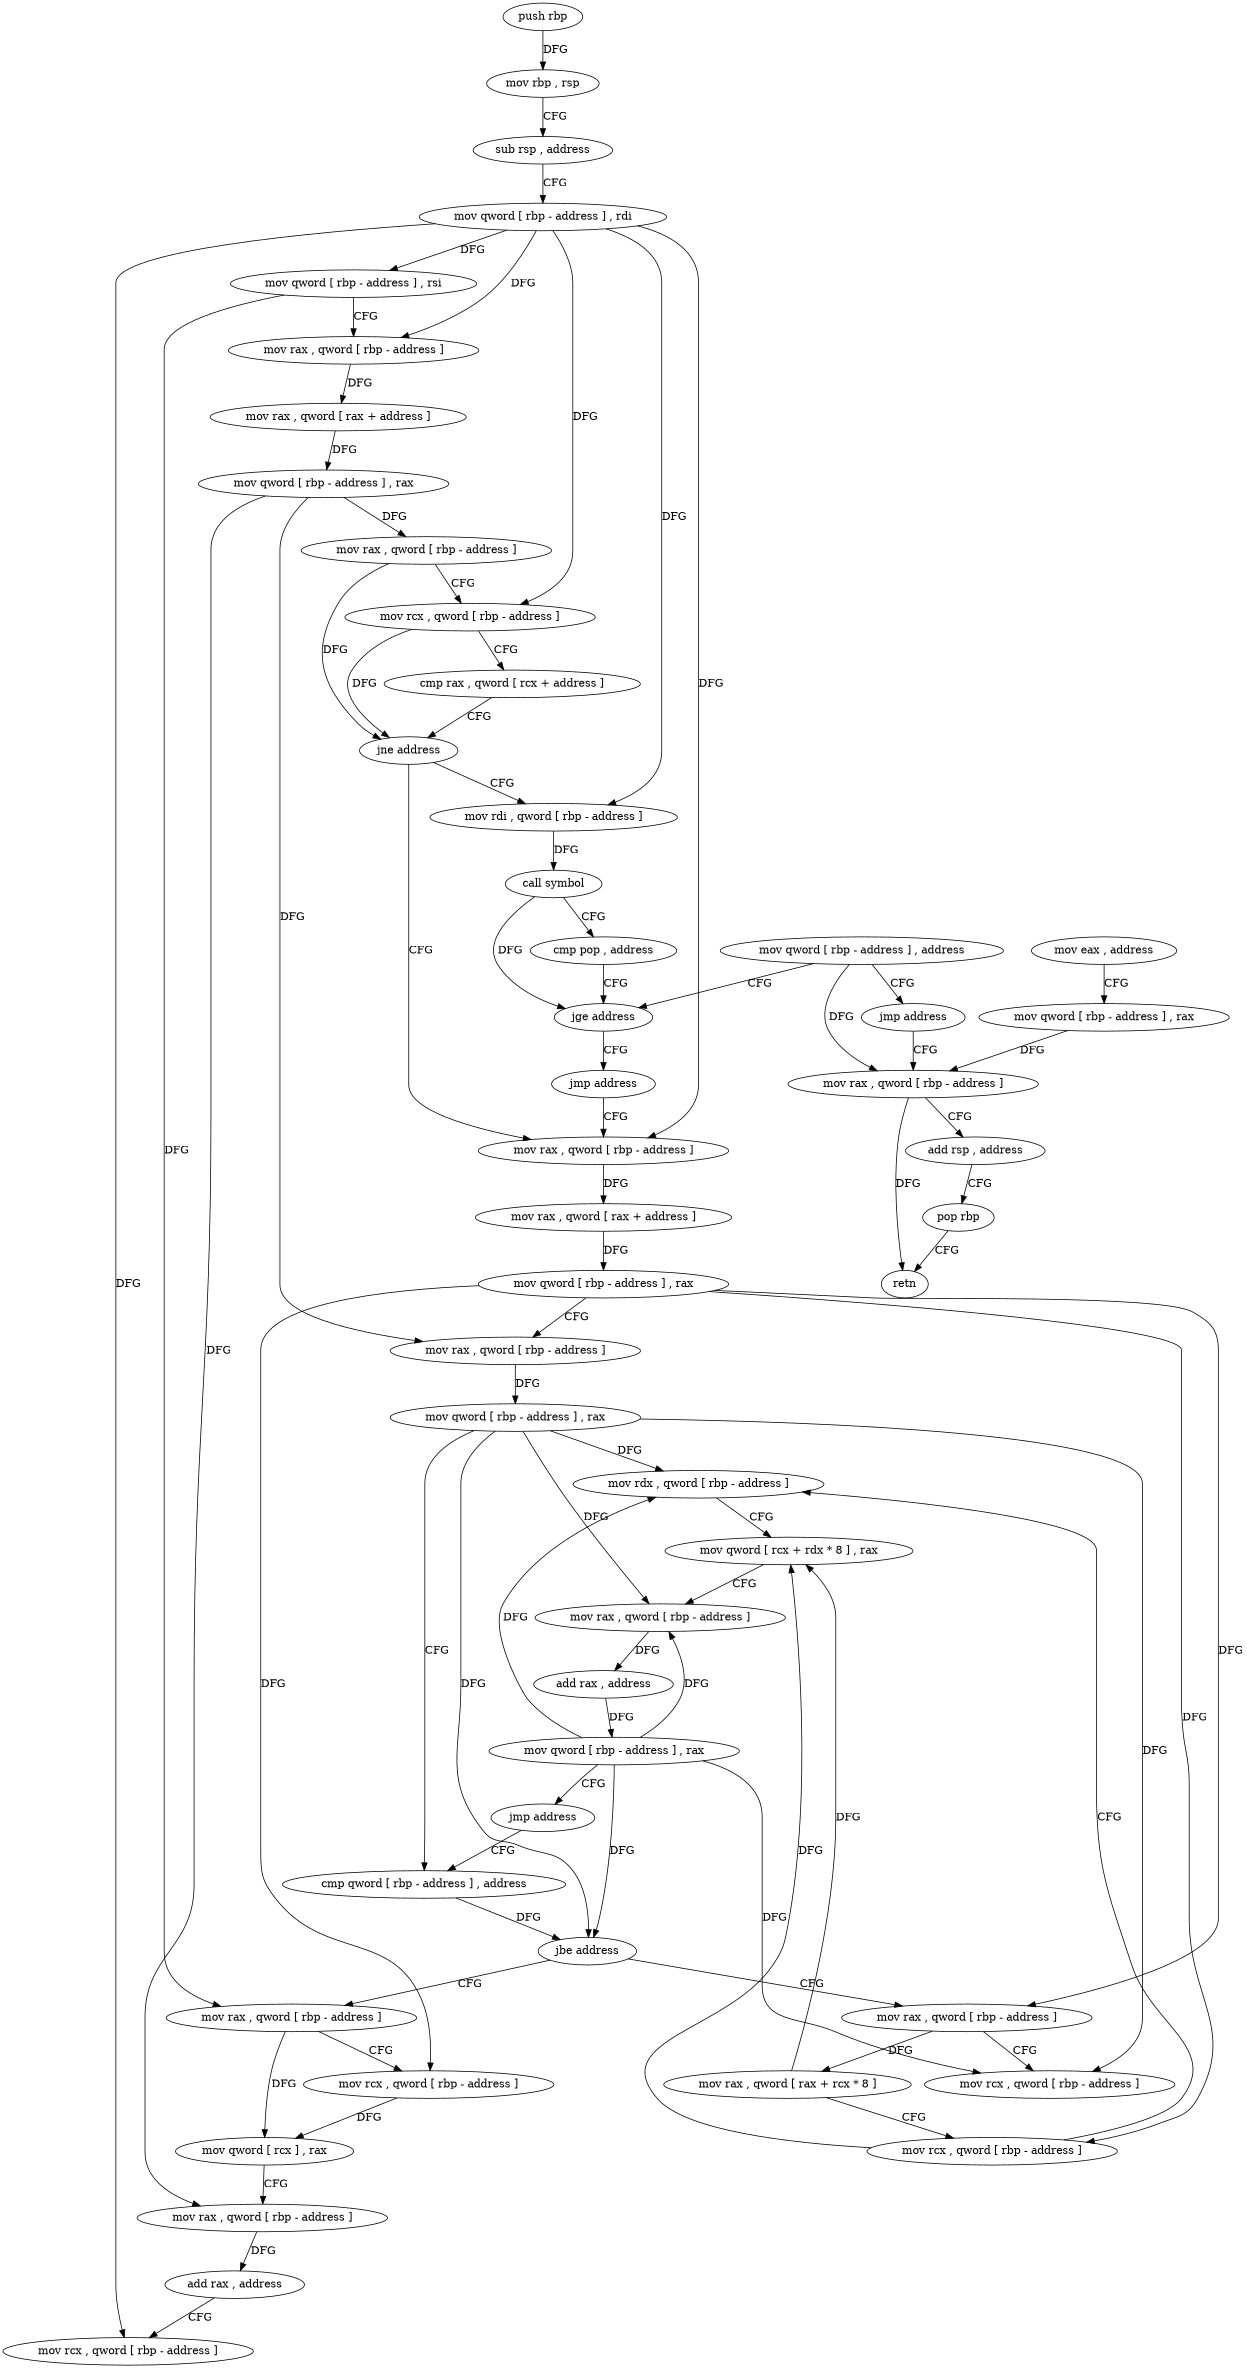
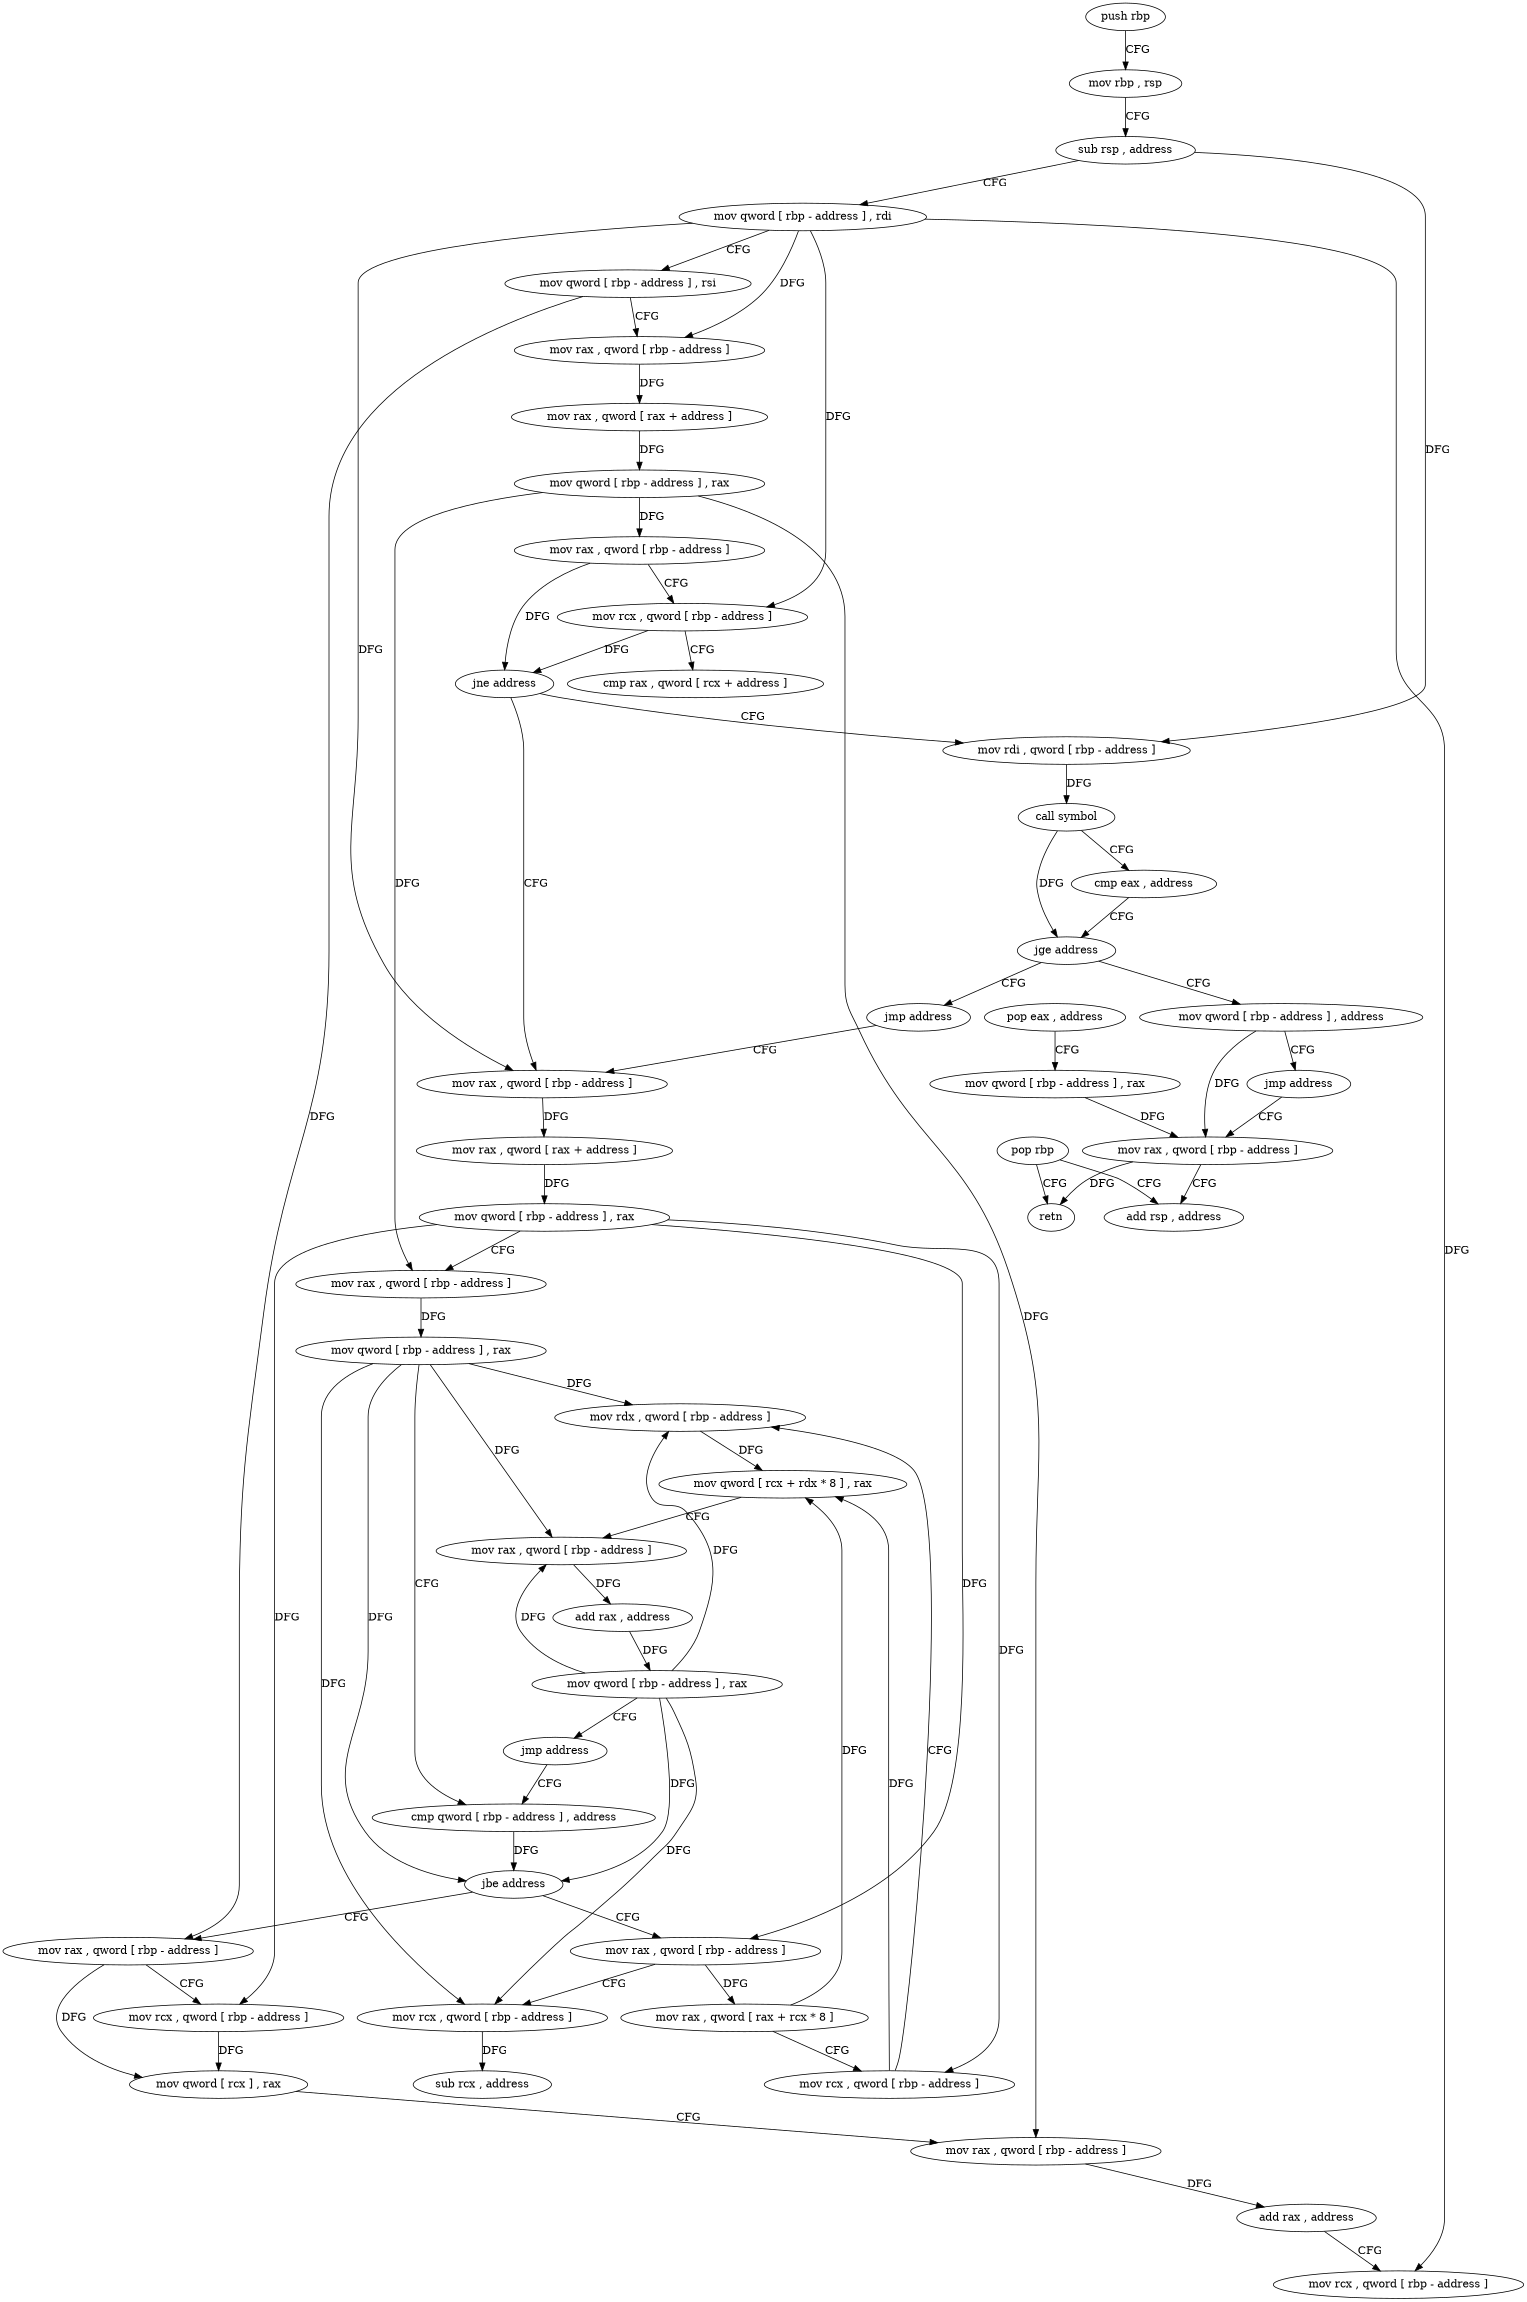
edge "push rbp" -> "mov rbp , rsp": label "DFG" -> "CFG"
edge "mov qword [ rbp - address ] , rdi" -> "mov qword [ rbp - address ] , rsi": label "DFG" -> "CFG"
edge "mov qword [ rbp - address ] , rdi" -> "mov rdi , qword [ rbp - address ]": now "sub rsp , address" -> "mov rdi , qword [ rbp - address ]"
edge "cmp rax , qword [ rcx + address ]" -> "jne address": removed, label "CFG"
node "cmp pop , address": label "cmp pop , address" -> "cmp eax , address"
node "mov eax , address": label "mov eax , address" -> "pop eax , address"
edge "mov qword [ rbp - address ] , address" -> "jge address": reversed
edge "add rsp , address" -> "pop rbp": reversed
edge "mov rdx , qword [ rbp - address ]" -> "mov qword [ rcx + rdx * 8 ] , rax": label "CFG" -> "DFG"
node "sub rcx , address": added
